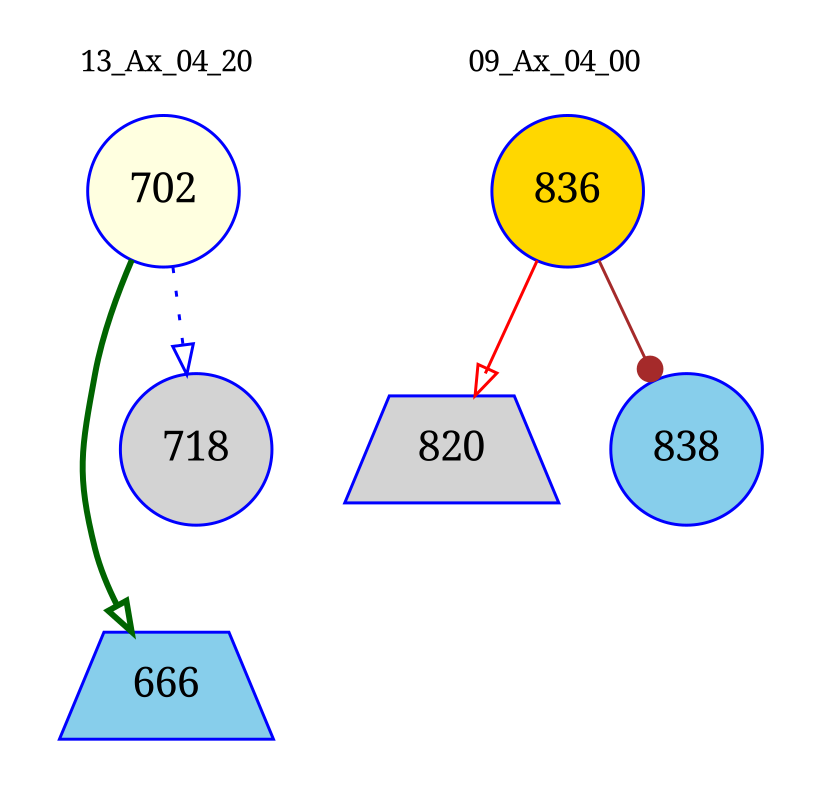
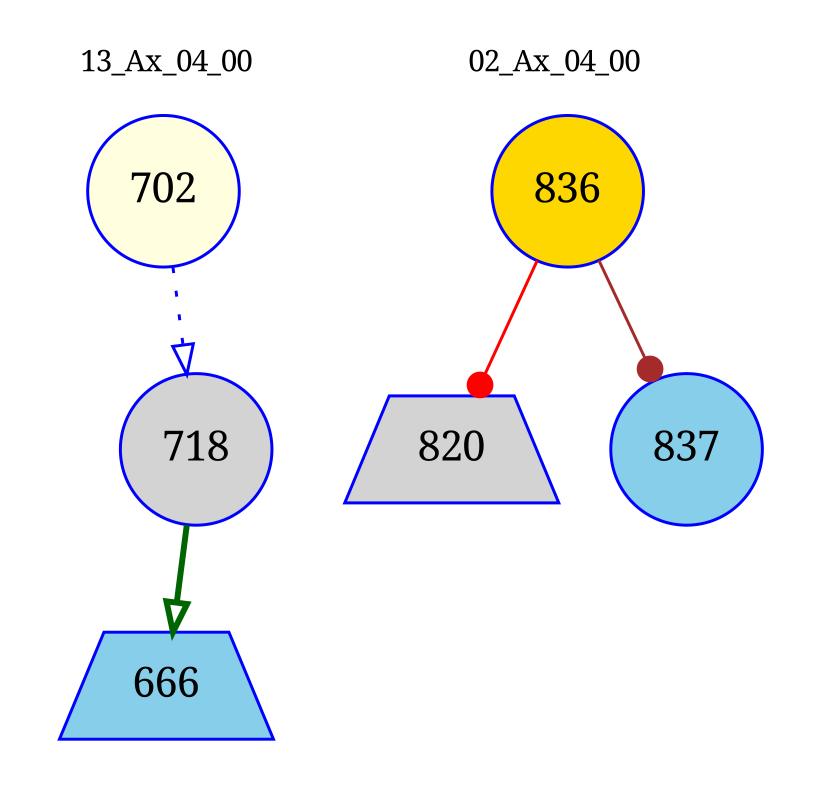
cluster "13_Ax_04_20": label "13_Ax_04_20" -> "13_Ax_04_00"
cluster "09_Ax_04_00": label "09_Ax_04_00" -> "02_Ax_04_00"
edge "836" -> "820": arrowhead onormal -> dot
edge "702" -> "666": now "718" -> "666"
node "838": label "838" -> "837"
